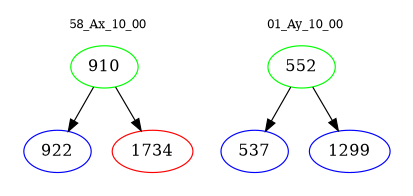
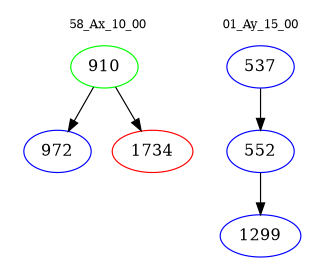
cluster "01_Ay_10_00": label "01_Ay_10_00" -> "01_Ay_15_00"
node "552": color green -> blue
edge "552" -> "537": reversed
node "922": label "922" -> "972"
